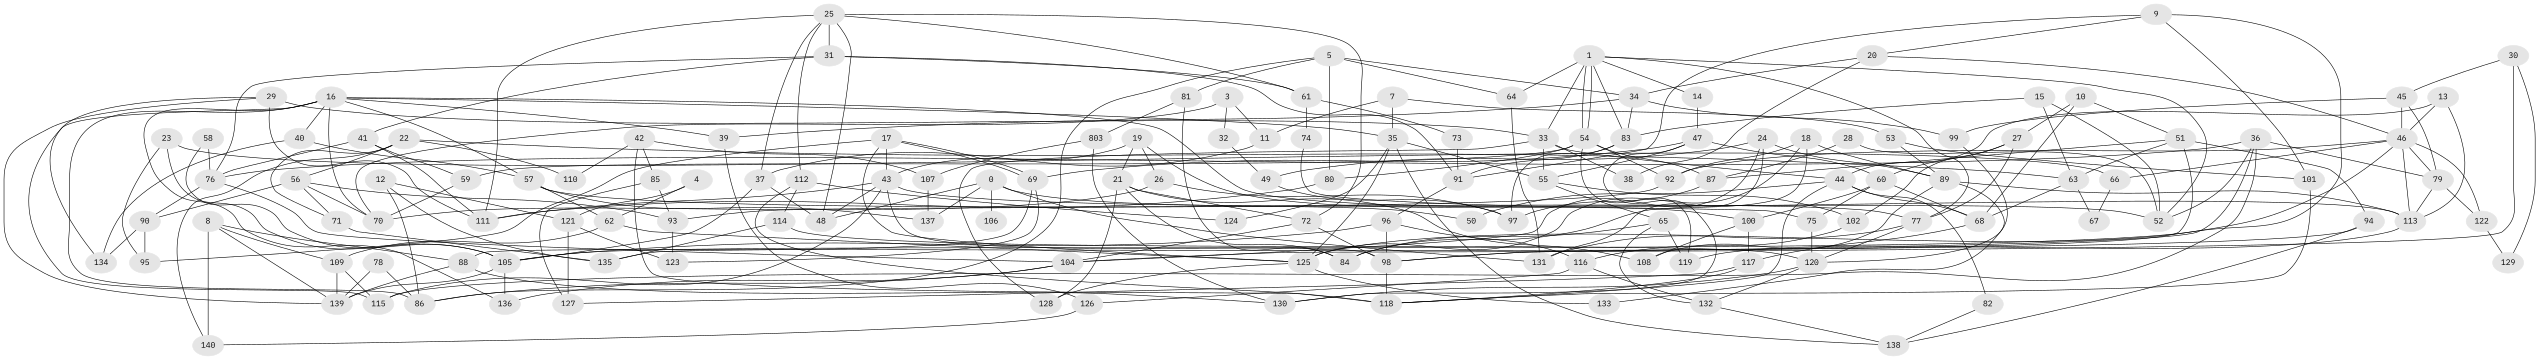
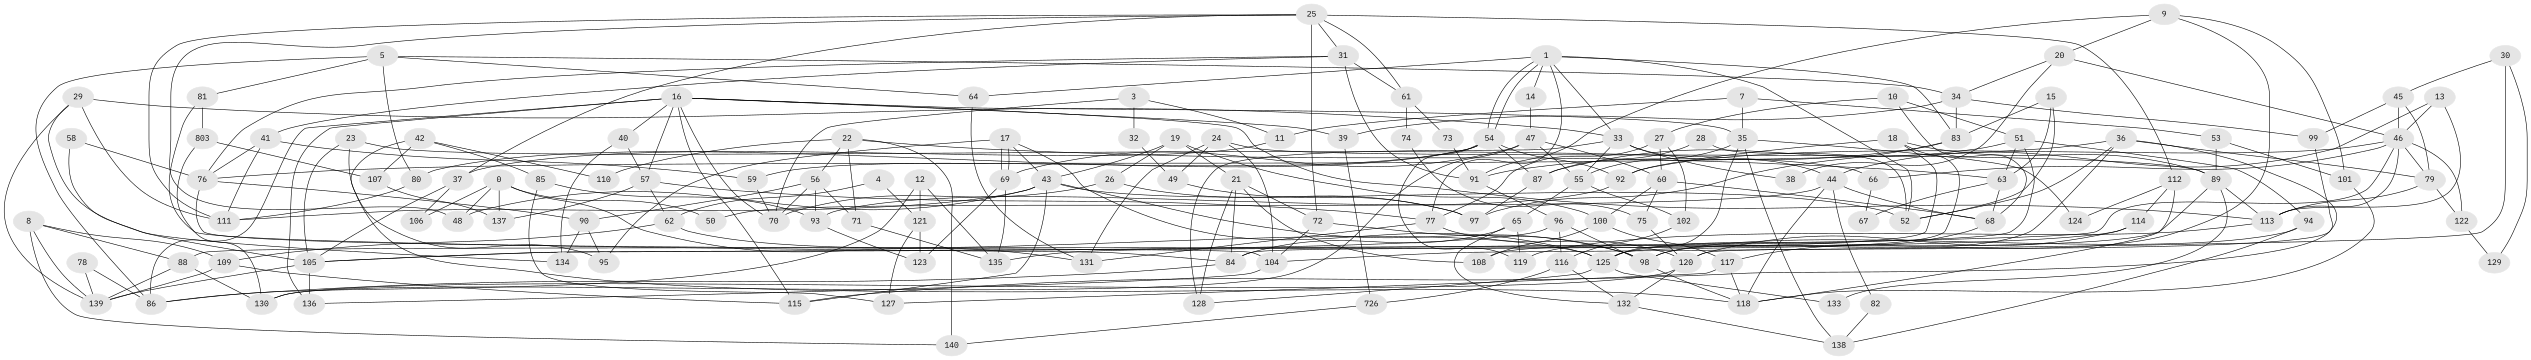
edge "37" -- "48": now "37" -- "106"
edge "104" -- "86": now "84" -- "86"
node "126": label "126" -> "726"
